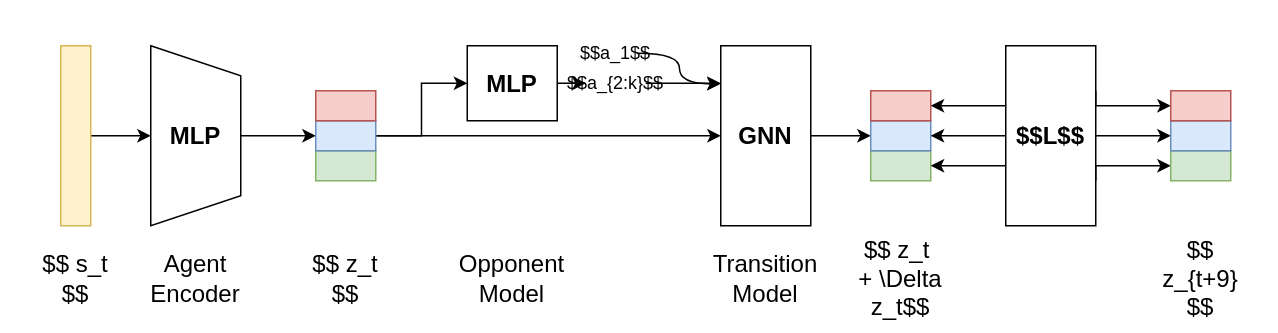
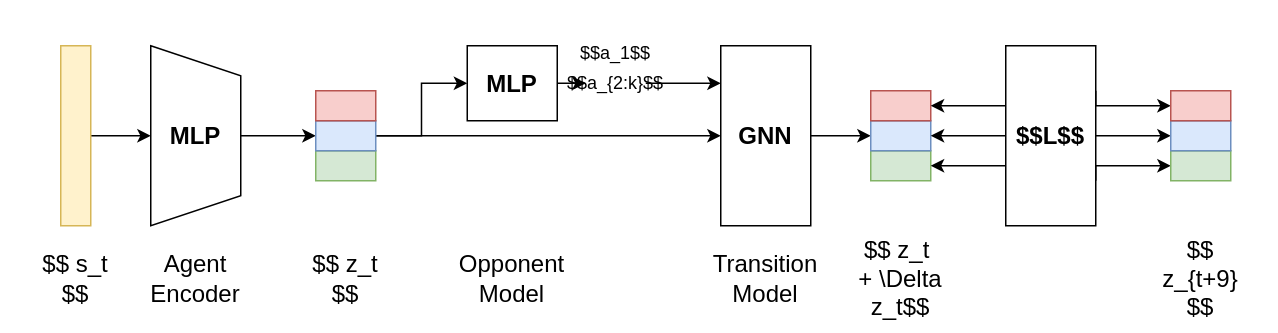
edge "$$a_1$$" -> "GNN": removed
